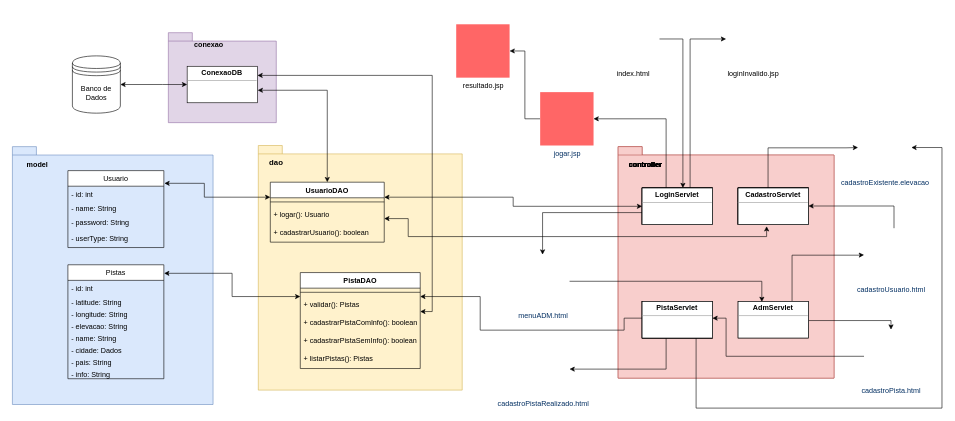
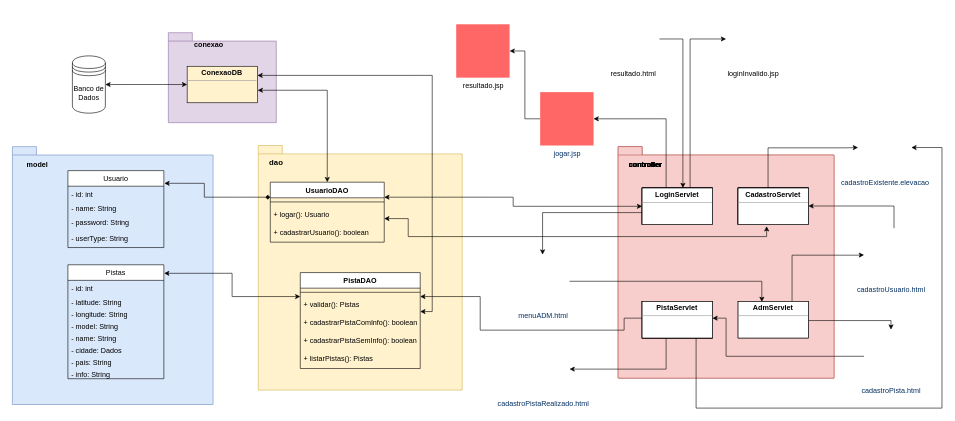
node "index.html": label "index.html" -> "resultado.html"
node "Banco de Dados": size 48x57 -> 33x57
node "ConexaoDB": fillcolor #ffffff -> #fff2cc
edge "Usuario" -- "UsuarioDAO": arrowhead classic -> diamond
node "- elevacao: String": label "- elevacao: String" -> "- model: String"
